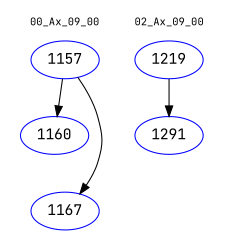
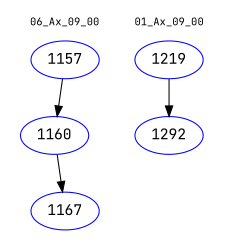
cluster "00_Ax_09_00": label "00_Ax_09_00" -> "06_Ax_09_00"
cluster "02_Ax_09_00": label "02_Ax_09_00" -> "01_Ax_09_00"
edge "1157" -> "1167": now "1160" -> "1167"
node "1291": label "1291" -> "1292"
